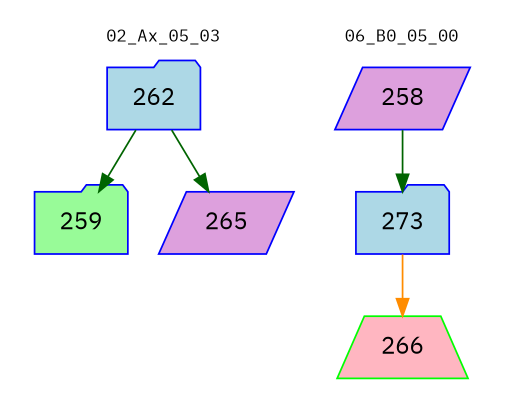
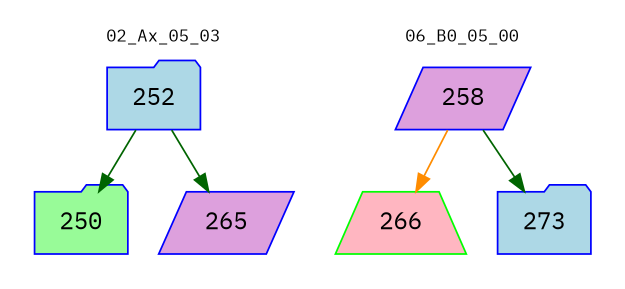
node "262": label "262" -> "252"
node "259": label "259" -> "250"
edge "273" -> "266": now "258" -> "266"
